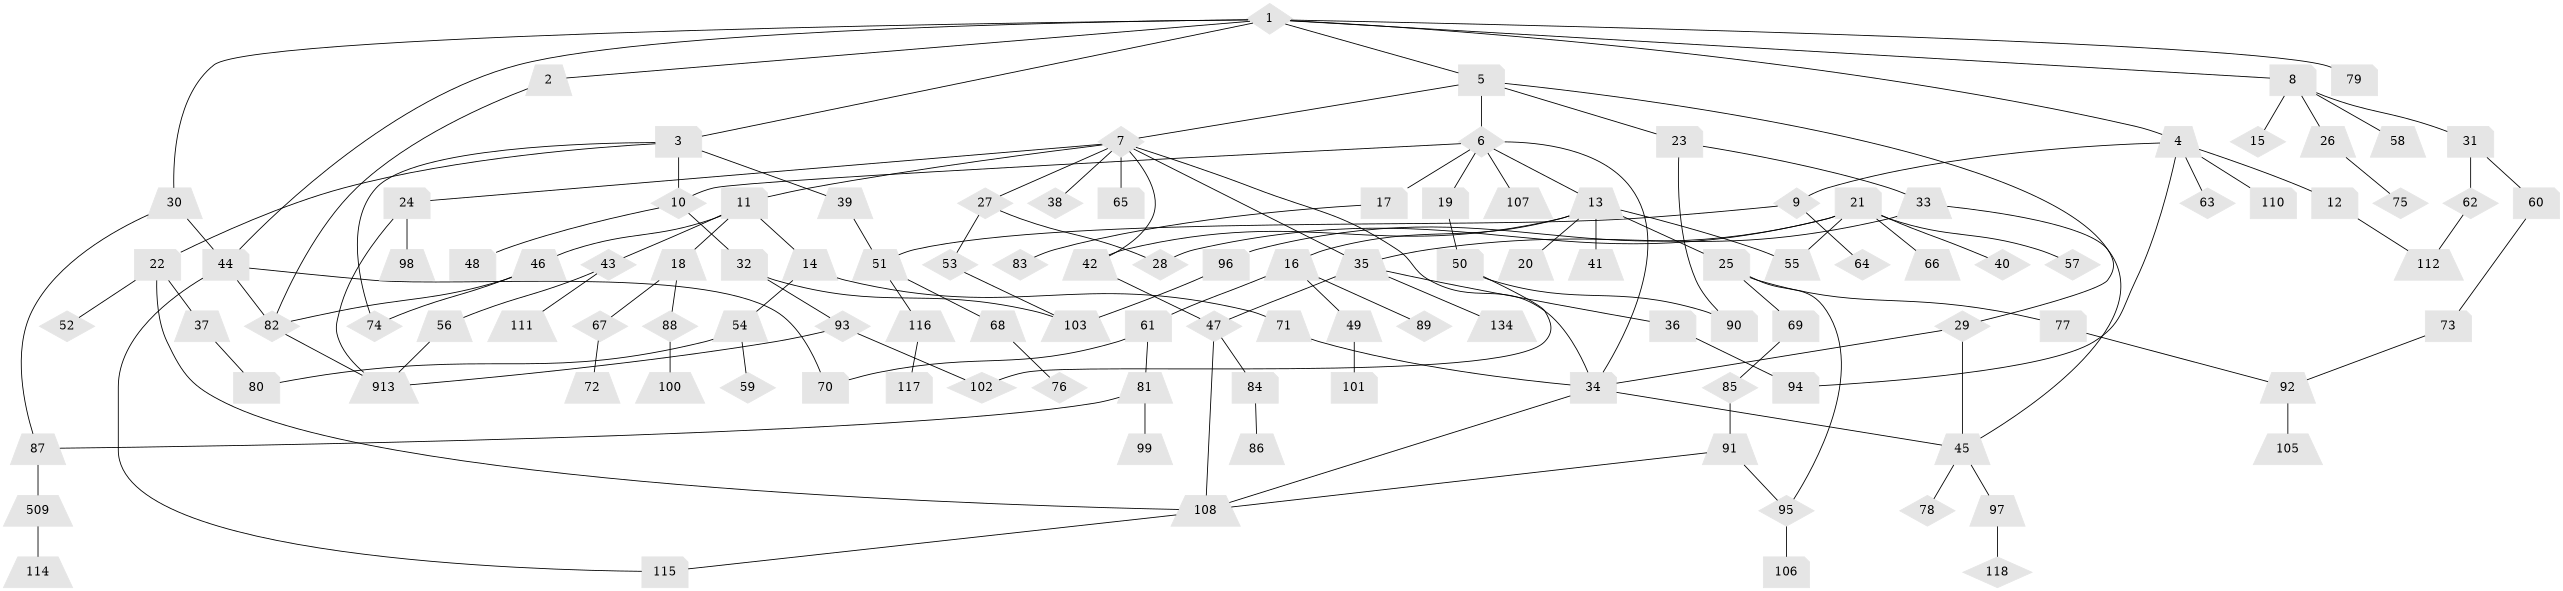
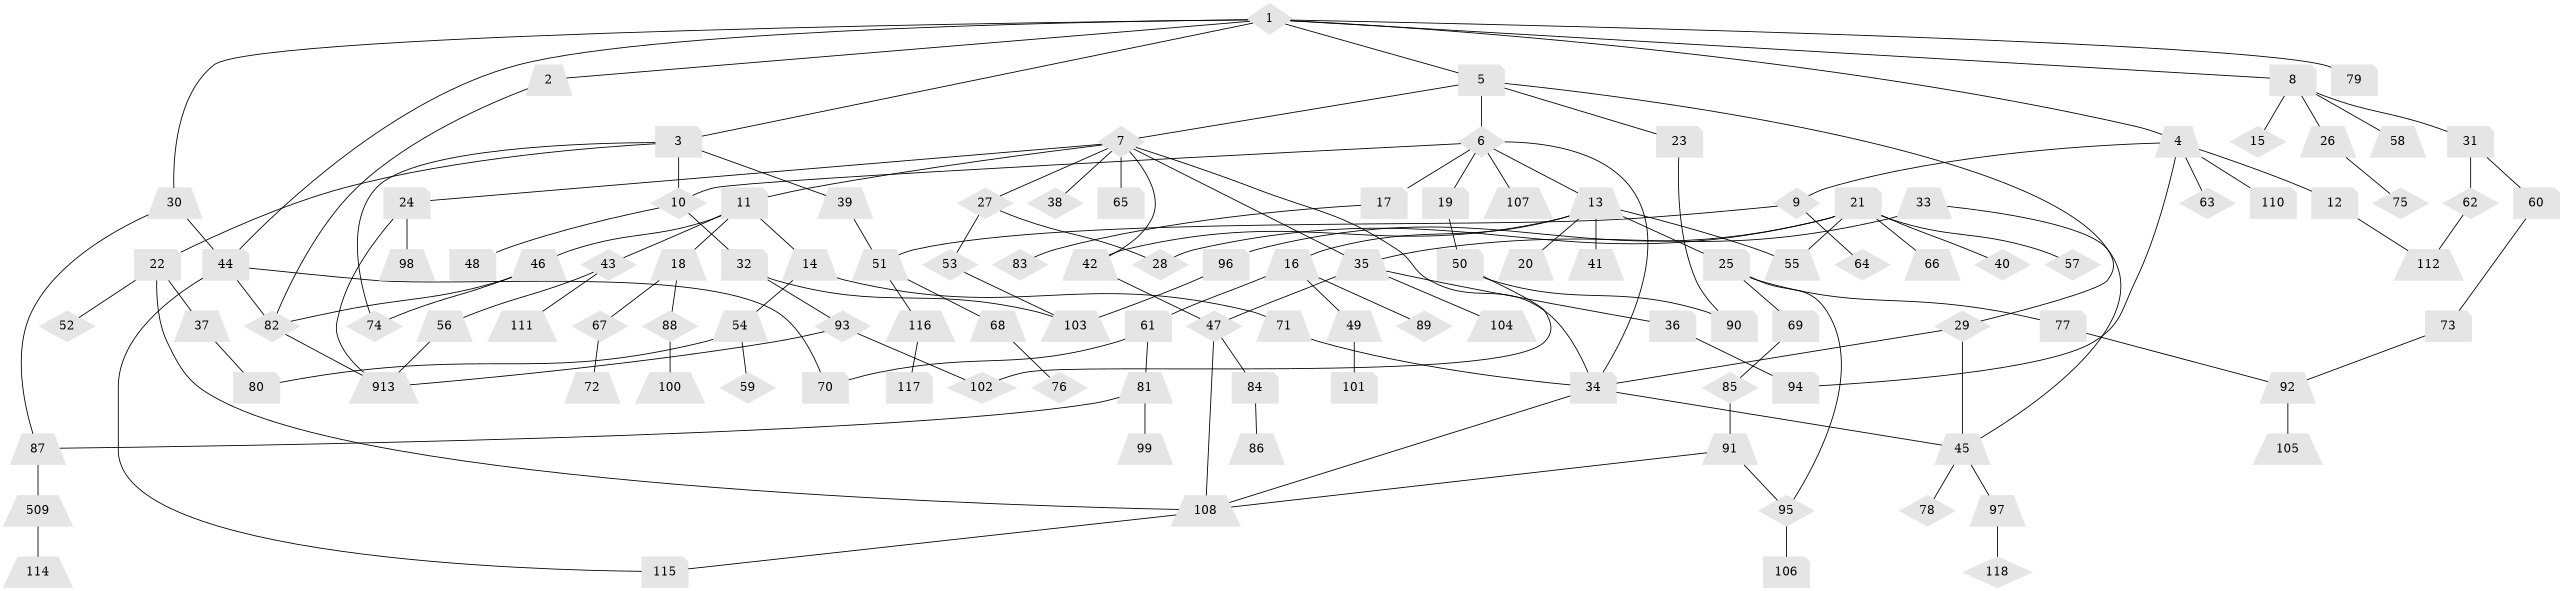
edge "23" -- "33": removed
node "134": label "134" -> "104"
